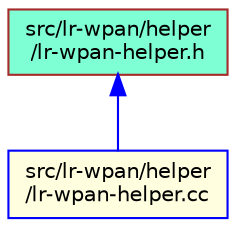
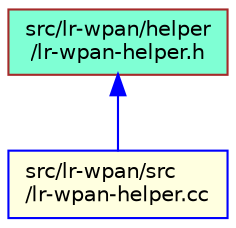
node "src/lr-wpan/helper /lr-wpan-helper.cc": label "src/lr-wpan/helper /lr-wpan-helper.cc" -> "src/lr-wpan/src /lr-wpan-helper.cc"
